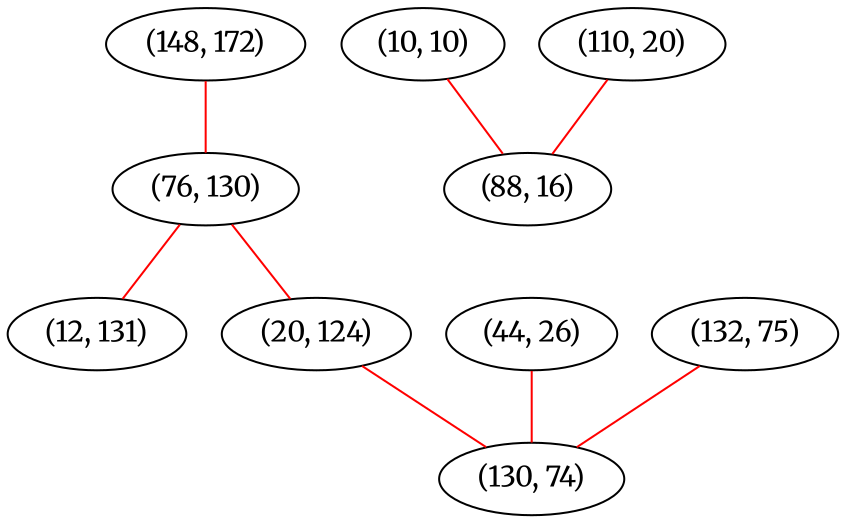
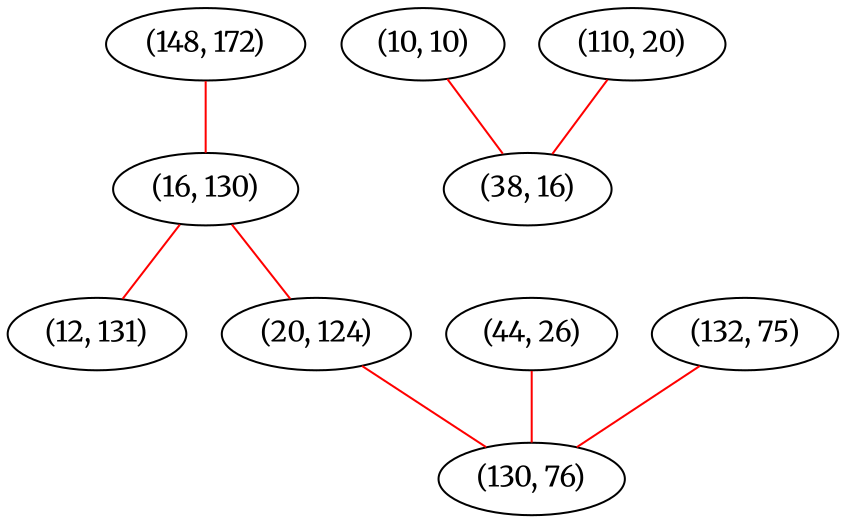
node "(76, 130)": label "(76, 130)" -> "(16, 130)"
node "(88, 16)": label "(88, 16)" -> "(38, 16)"
node "(130, 74)": label "(130, 74)" -> "(130, 76)"
